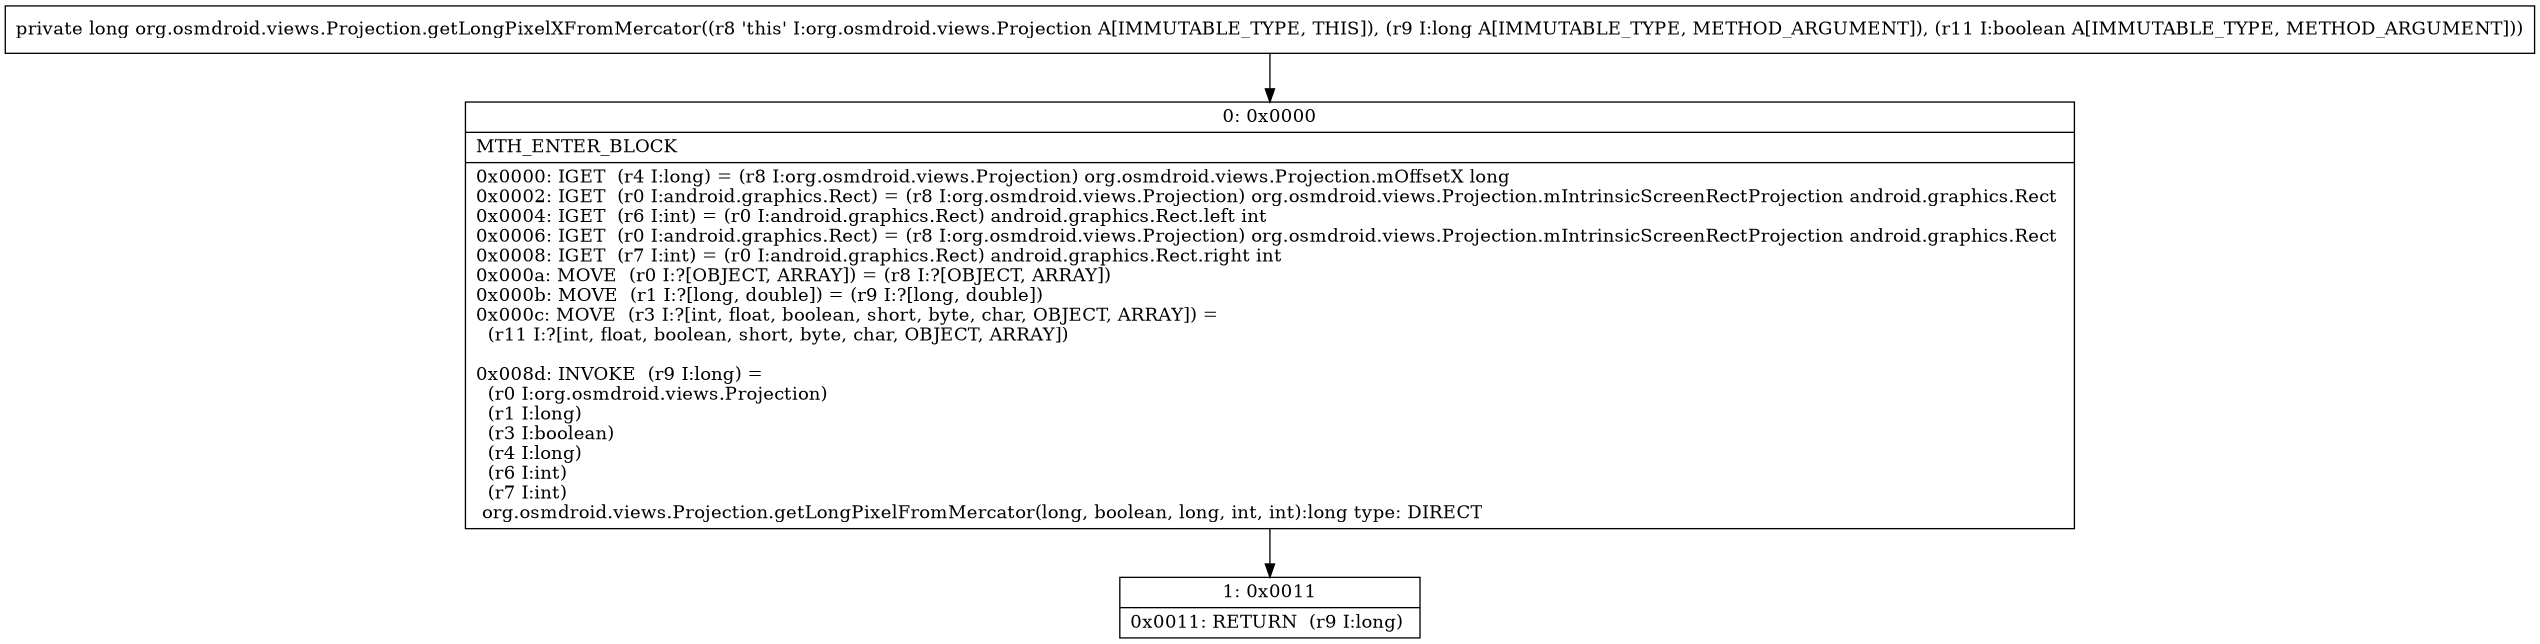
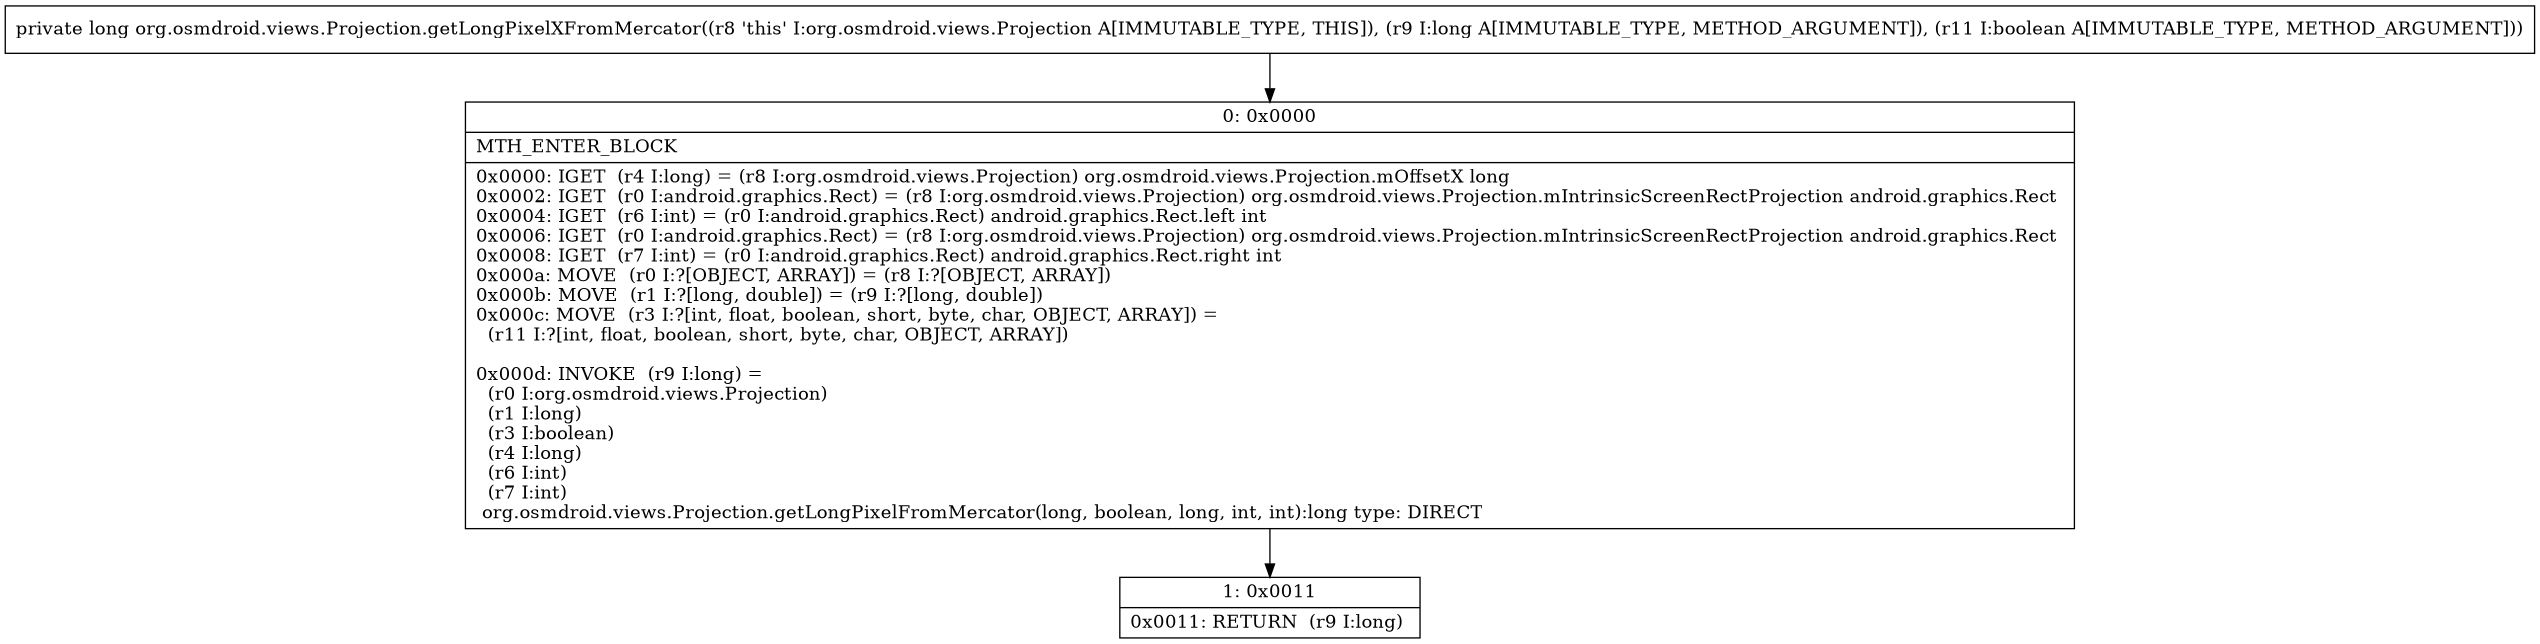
node "0: 0x0000": text "0x008d: INVOKE  (r9 I:long) =" -> "0x000d: INVOKE  (r9 I:long) ="
